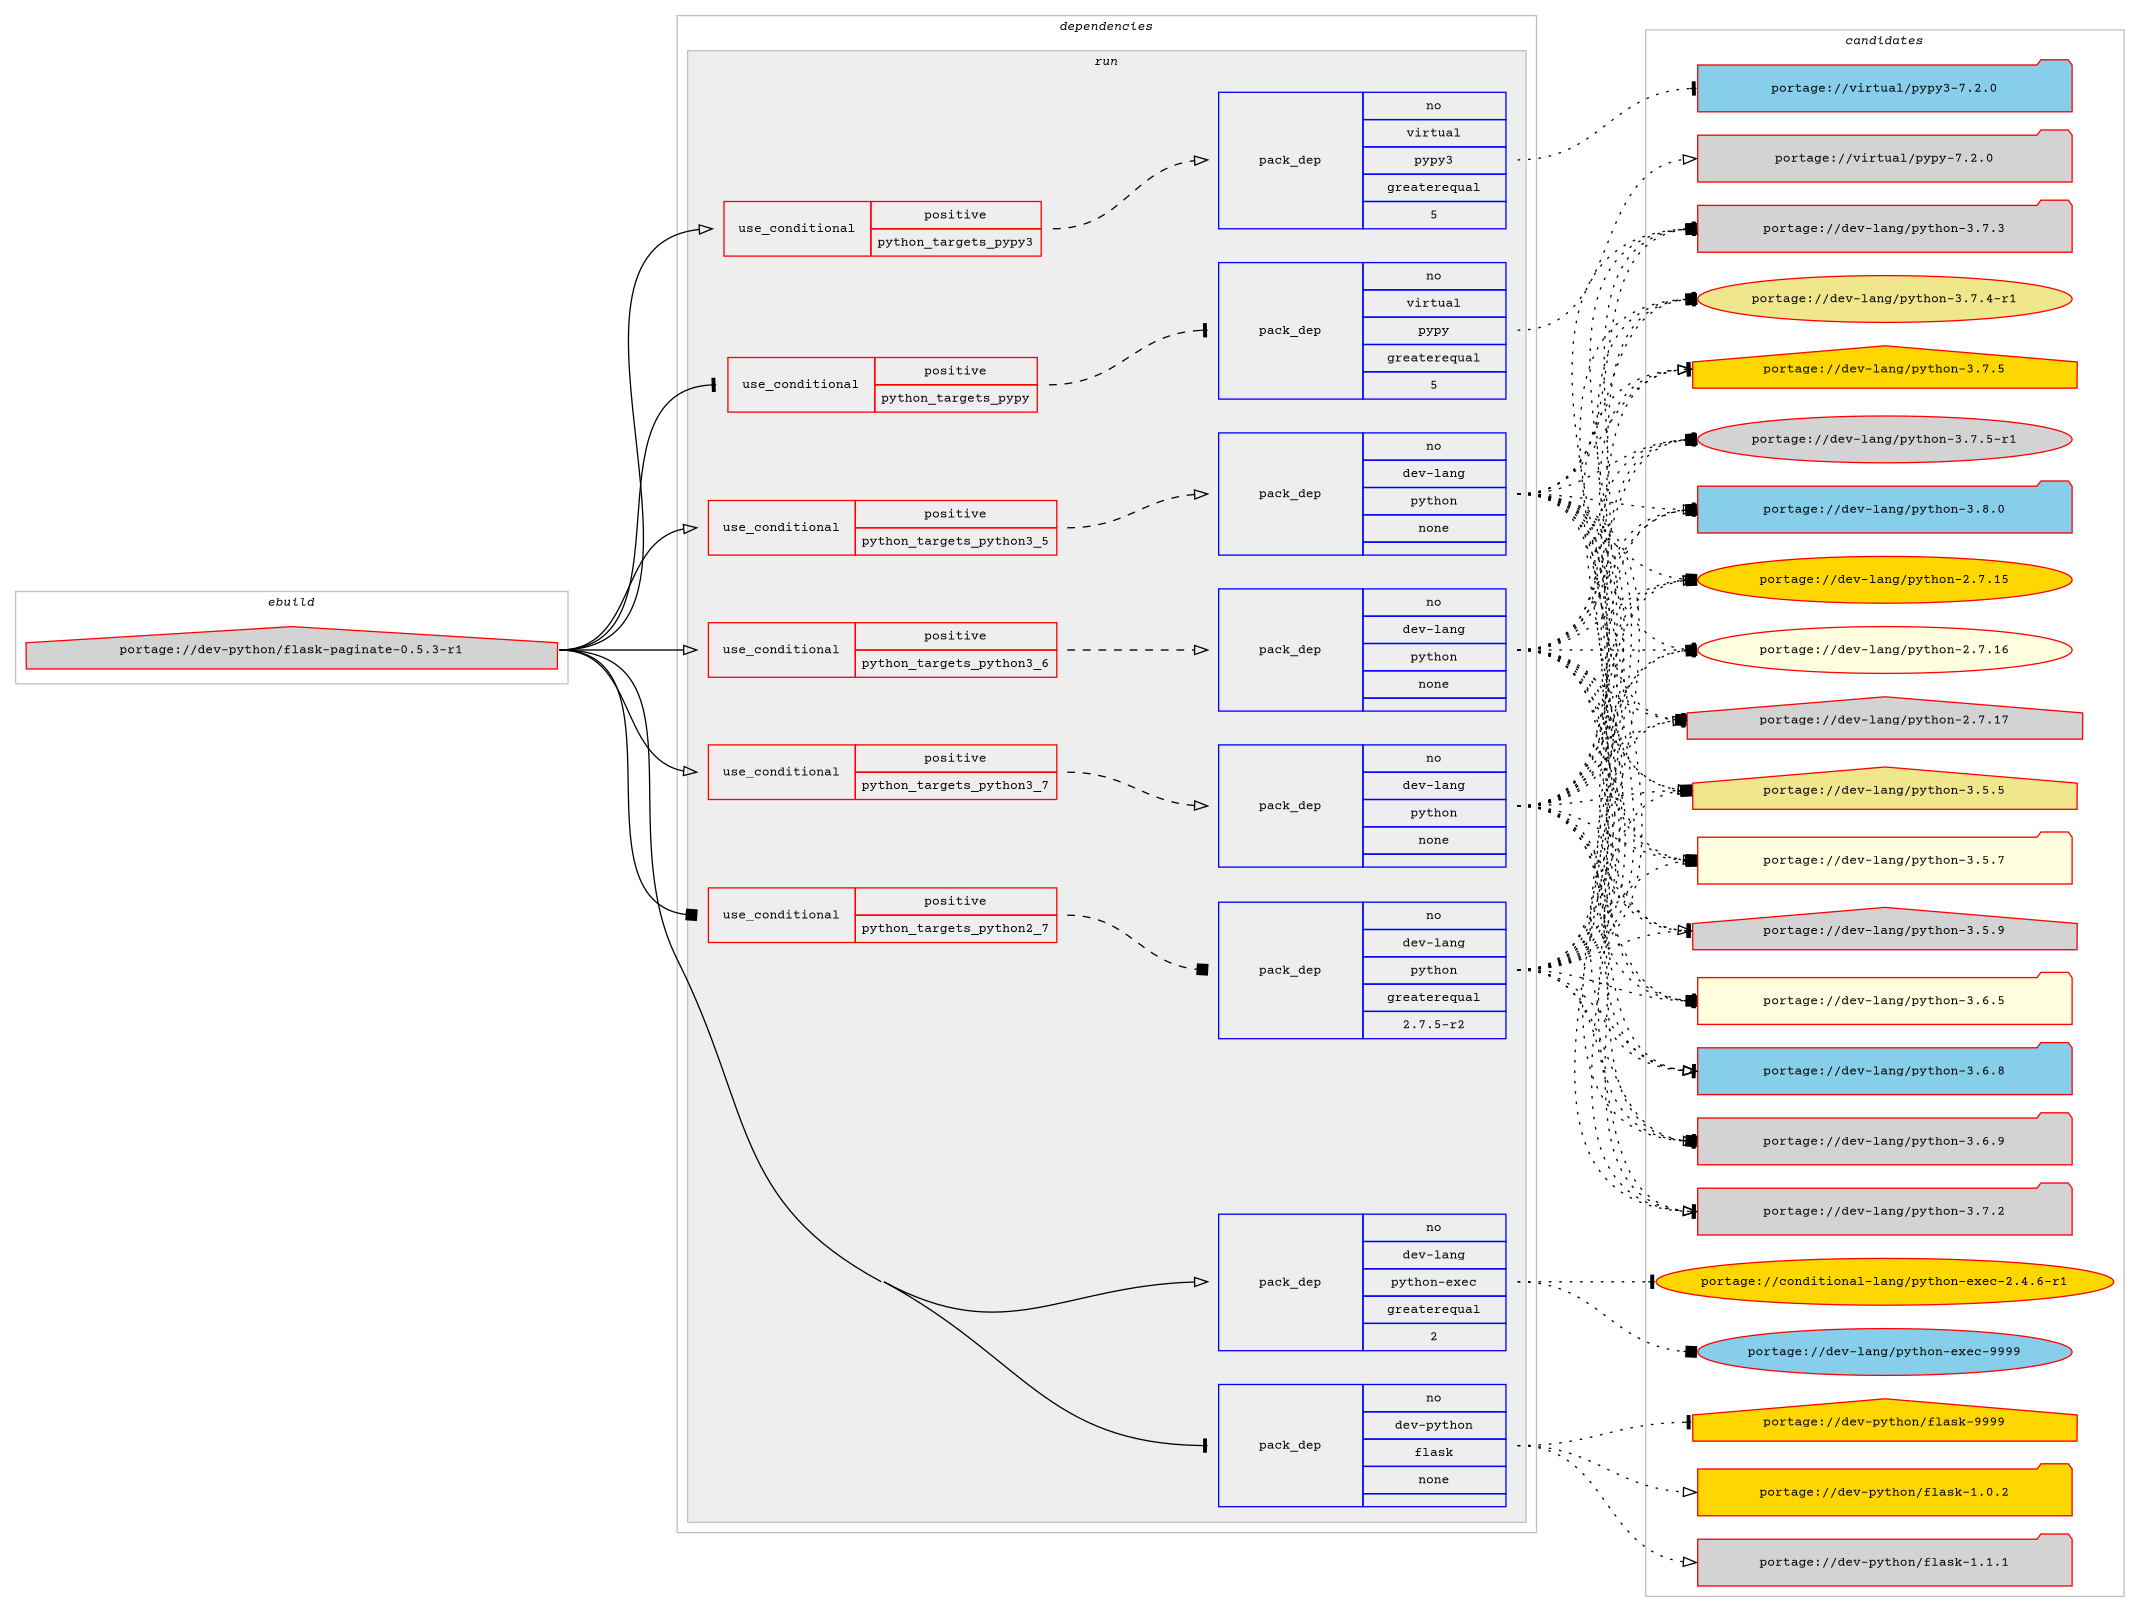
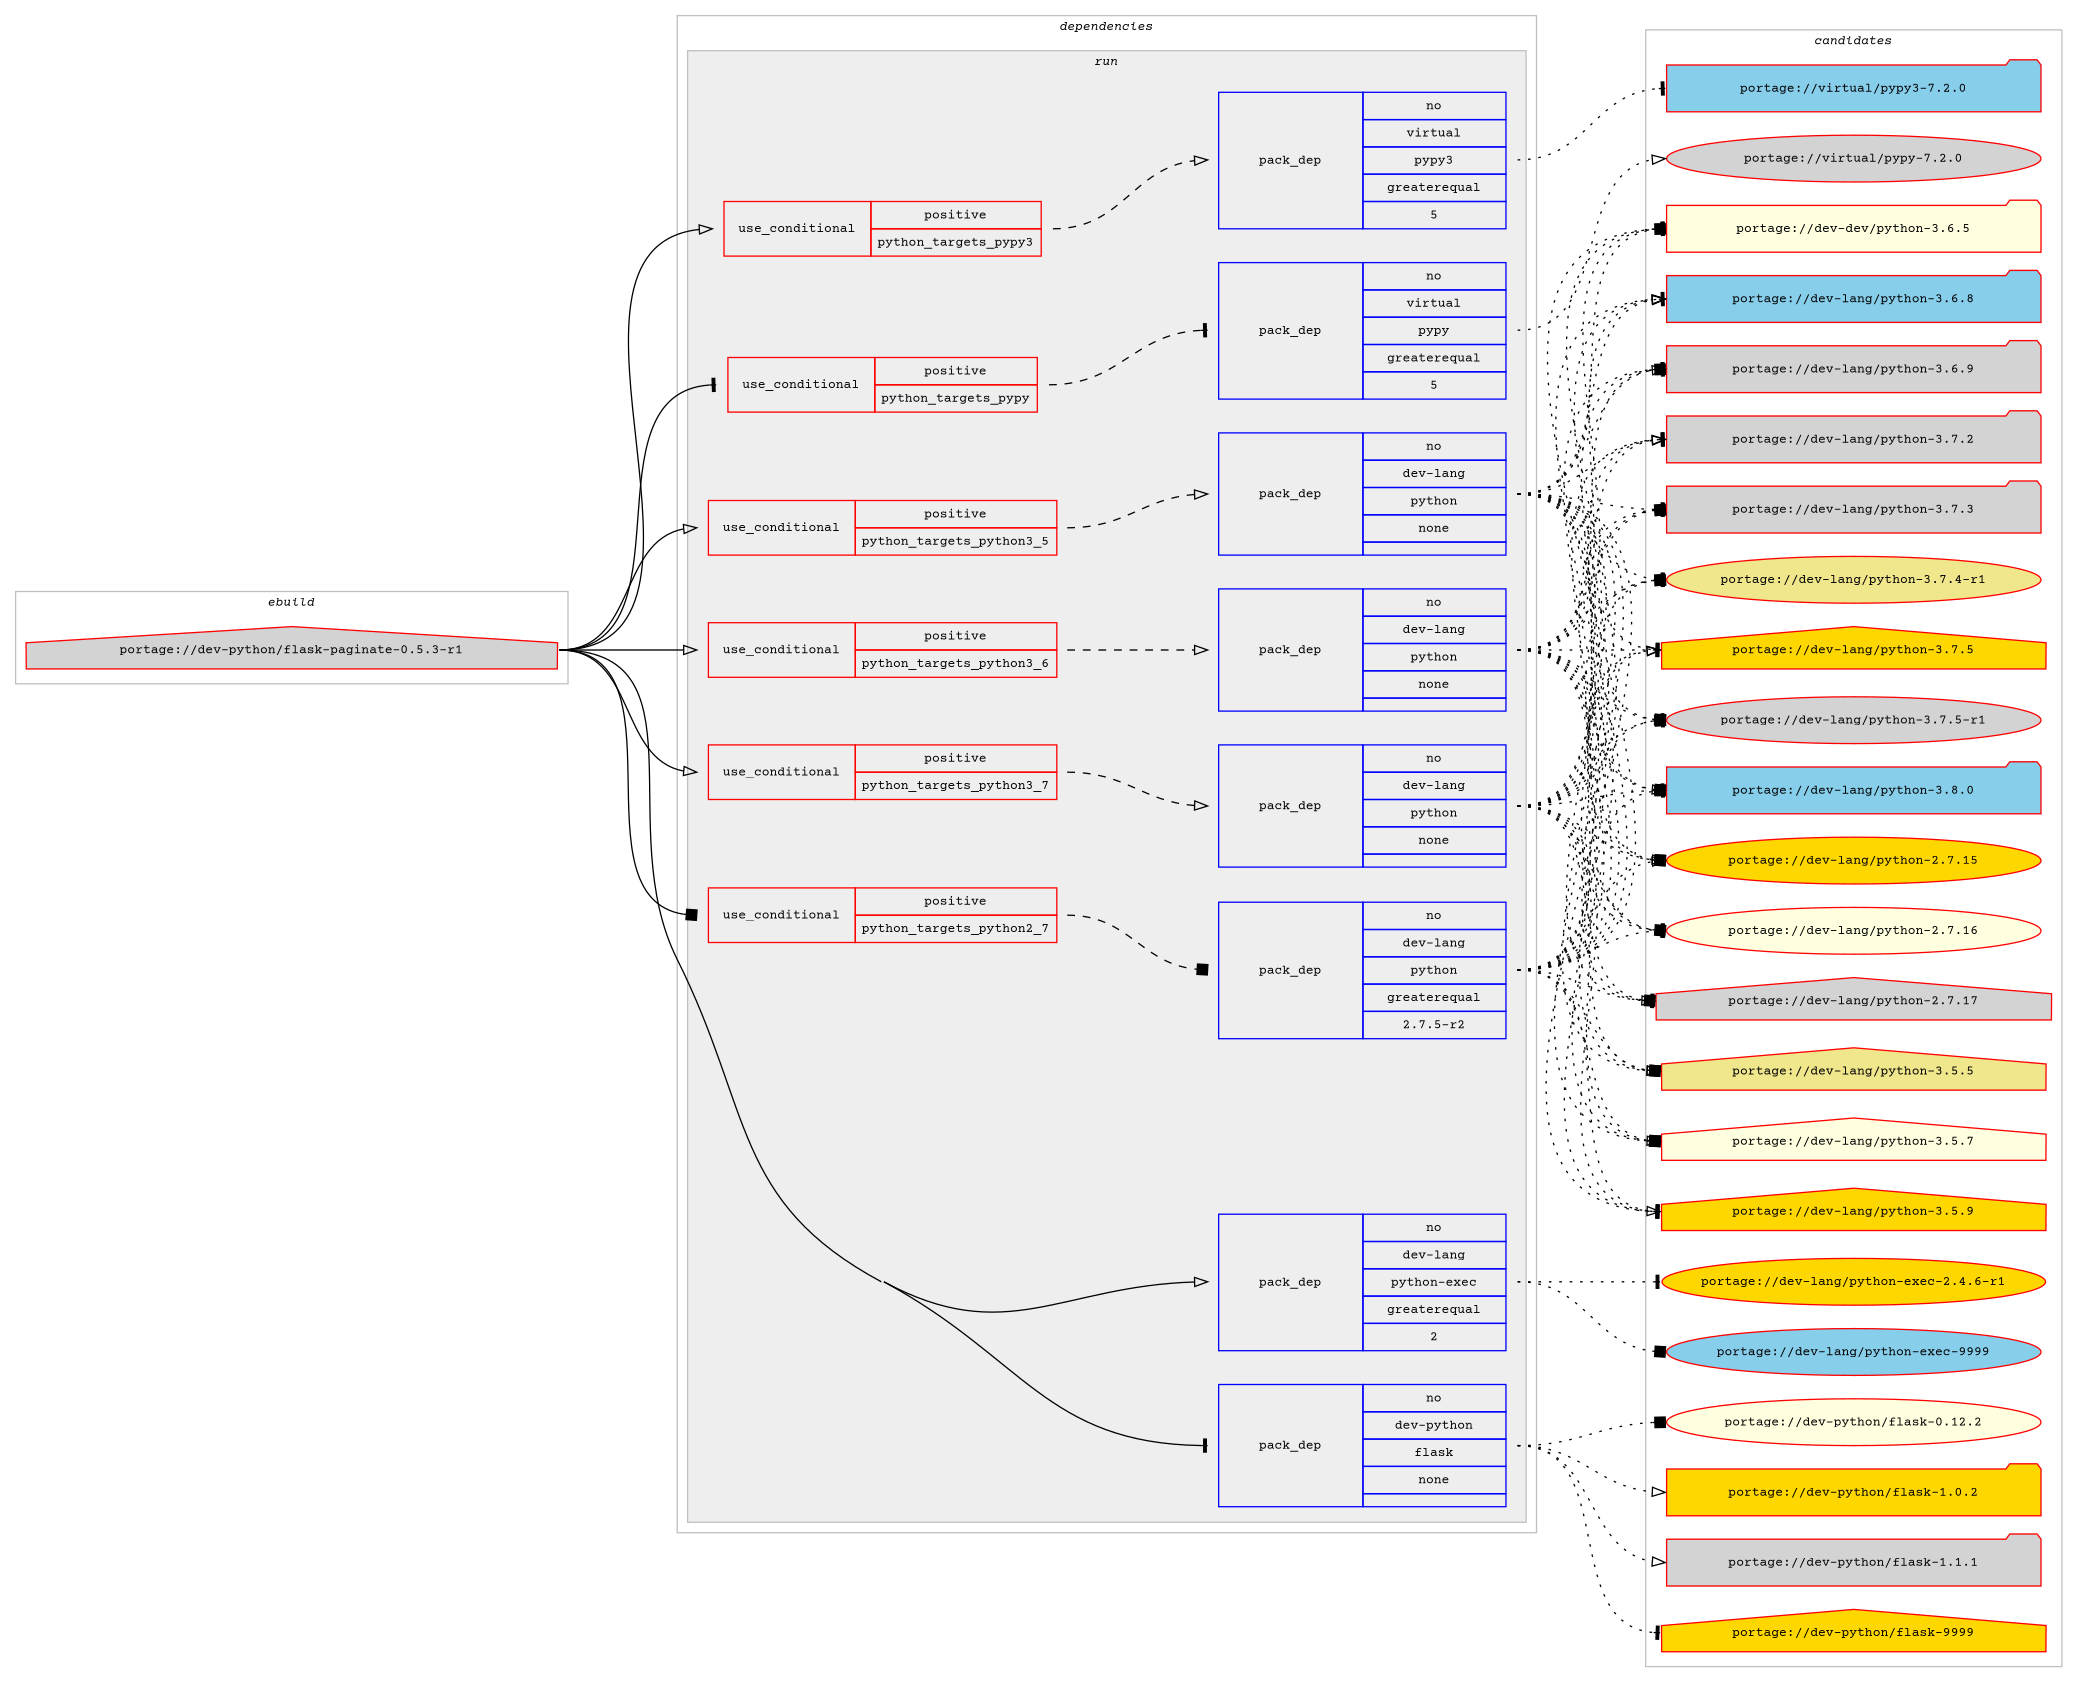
node "portage://virtual/pypy-7.2.0": shape folder -> ellipse
node "portage://dev-lang/python-3.5.7": shape folder -> house
node "portage://dev-lang/python-3.5.9": fillcolor lightgrey -> gold
node "portage://dev-lang/python-3.6.5": label "portage://dev-lang/python-3.6.5" -> "portage://dev-dev/python-3.6.5"
node "portage://conditional-lang/python-exec-2.4.6-r1": label "portage://conditional-lang/python-exec-2.4.6-r1" -> "portage://dev-lang/python-exec-2.4.6-r1"
node "portage://dev-python/flask-0.12.2": added
